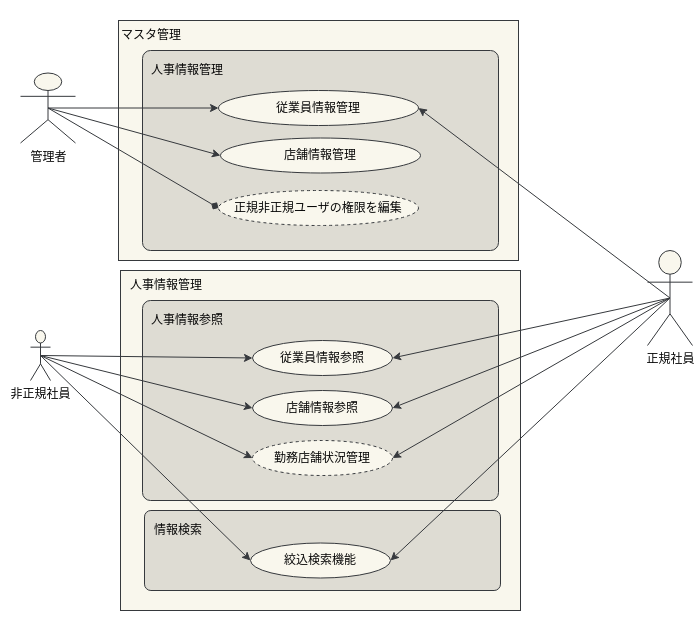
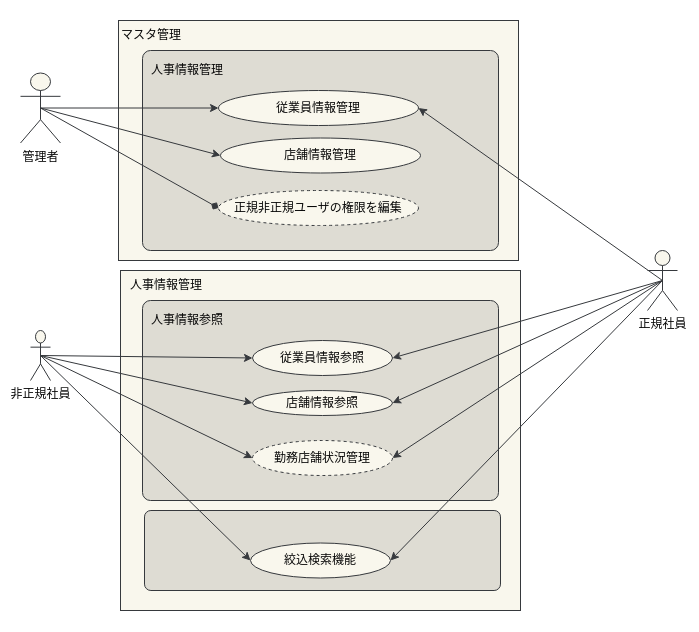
node "管理者": size 55x70 -> 40x70
node "正規社員": size 45x95 -> 30x60
node "店舗情報参照": size 140x35 -> 140x25
node "情報検索": removed
